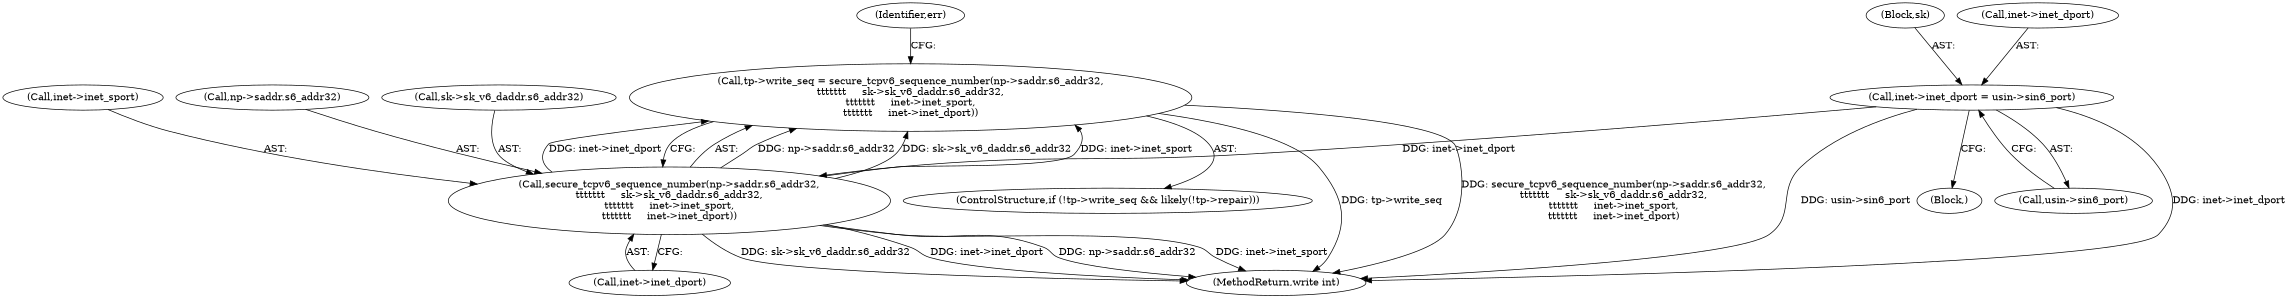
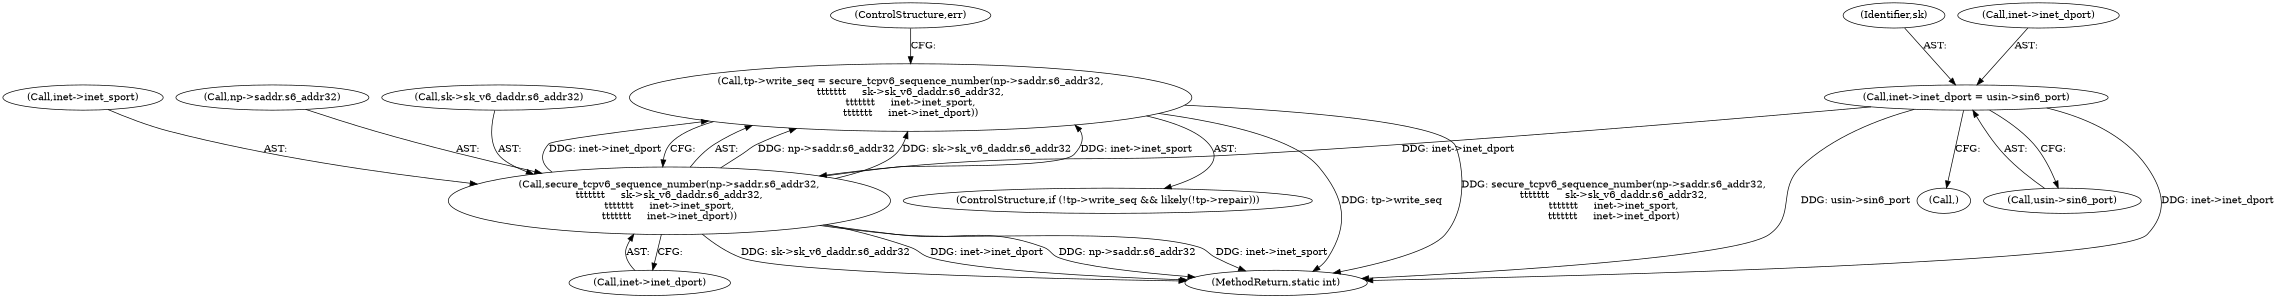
node "(Identifier,err)": label "(Identifier,err)" -> "(ControlStructure,err)"
node "(Block,sk)": label "(Block,sk)" -> "(Identifier,sk)"
edge "(Call,usin->sin6_port)" -> "(Call,inet->inet_dport = usin->sin6_port)": label "CFG: " -> "AST: "
edge "(Call,inet->inet_dport = usin->sin6_port)" -> "(Call,usin->sin6_port)": label "AST: " -> "CFG: "
node "(Block,)": label "(Block,)" -> "(Call,)"
node "(MethodReturn,write int)": label "(MethodReturn,write int)" -> "(MethodReturn,static int)"
